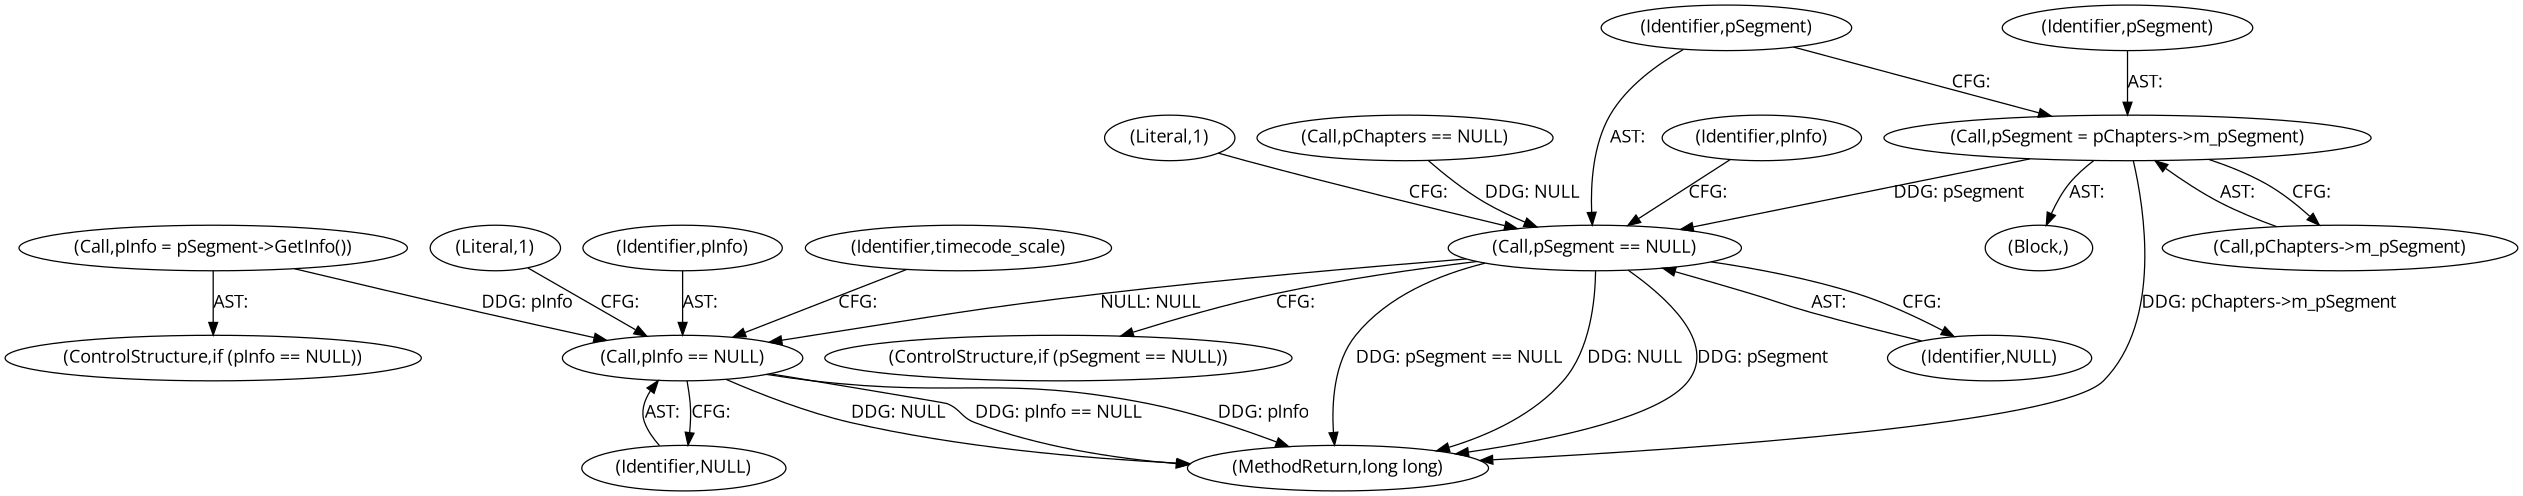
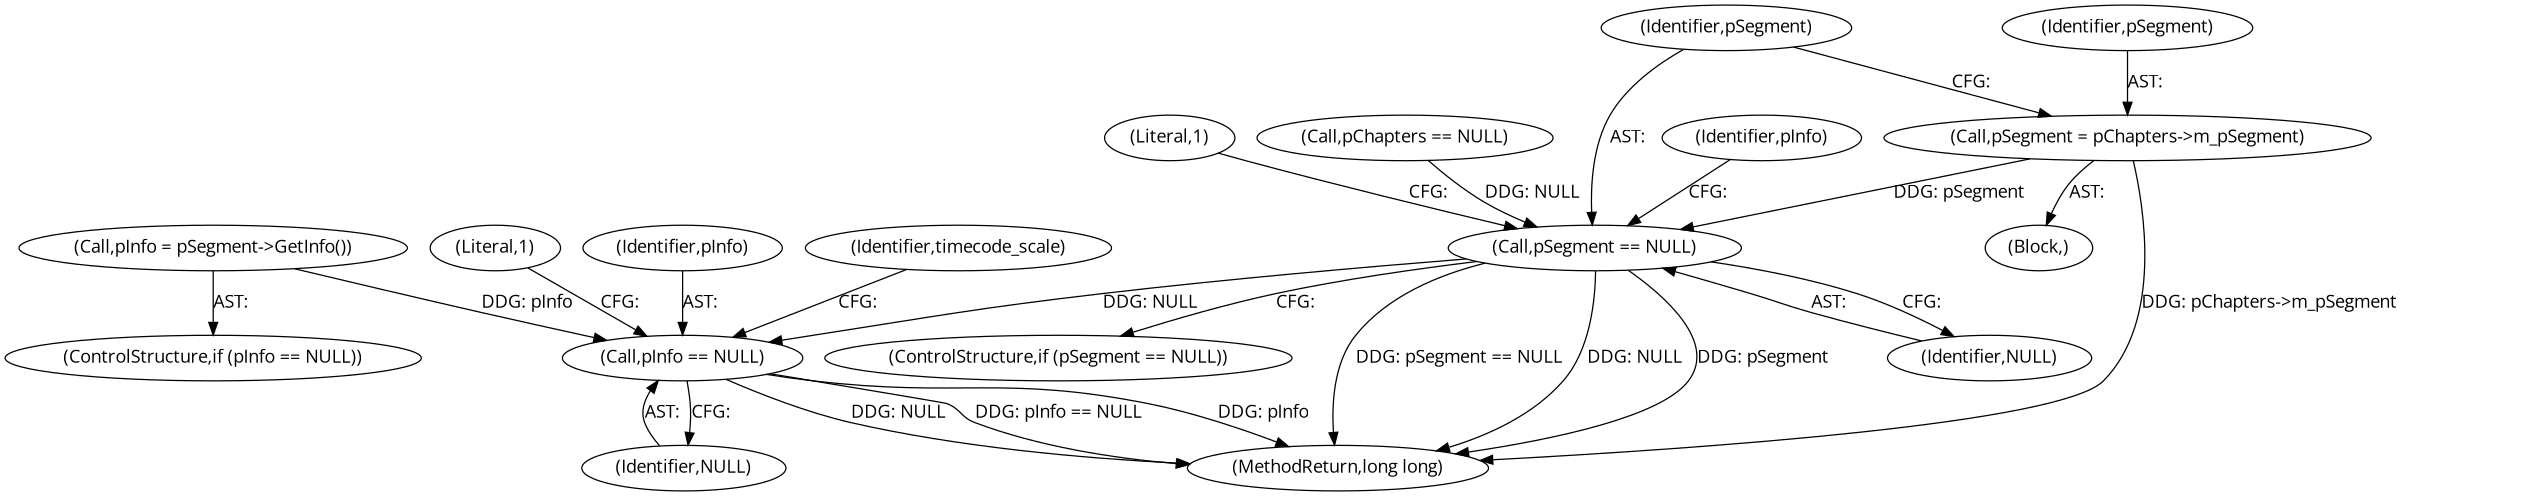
node "(Call,pChapters->m_pSegment)": removed
edge "(Call,pSegment == NULL)" -> "(Call,pInfo == NULL)": label "NULL: NULL" -> "DDG: NULL"
